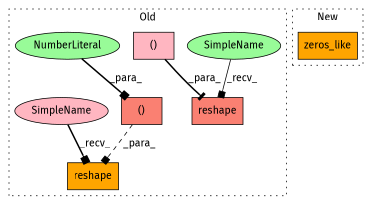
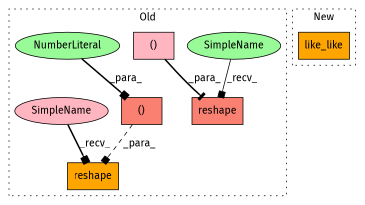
node "zeros_like": label "zeros_like" -> "like_like"
